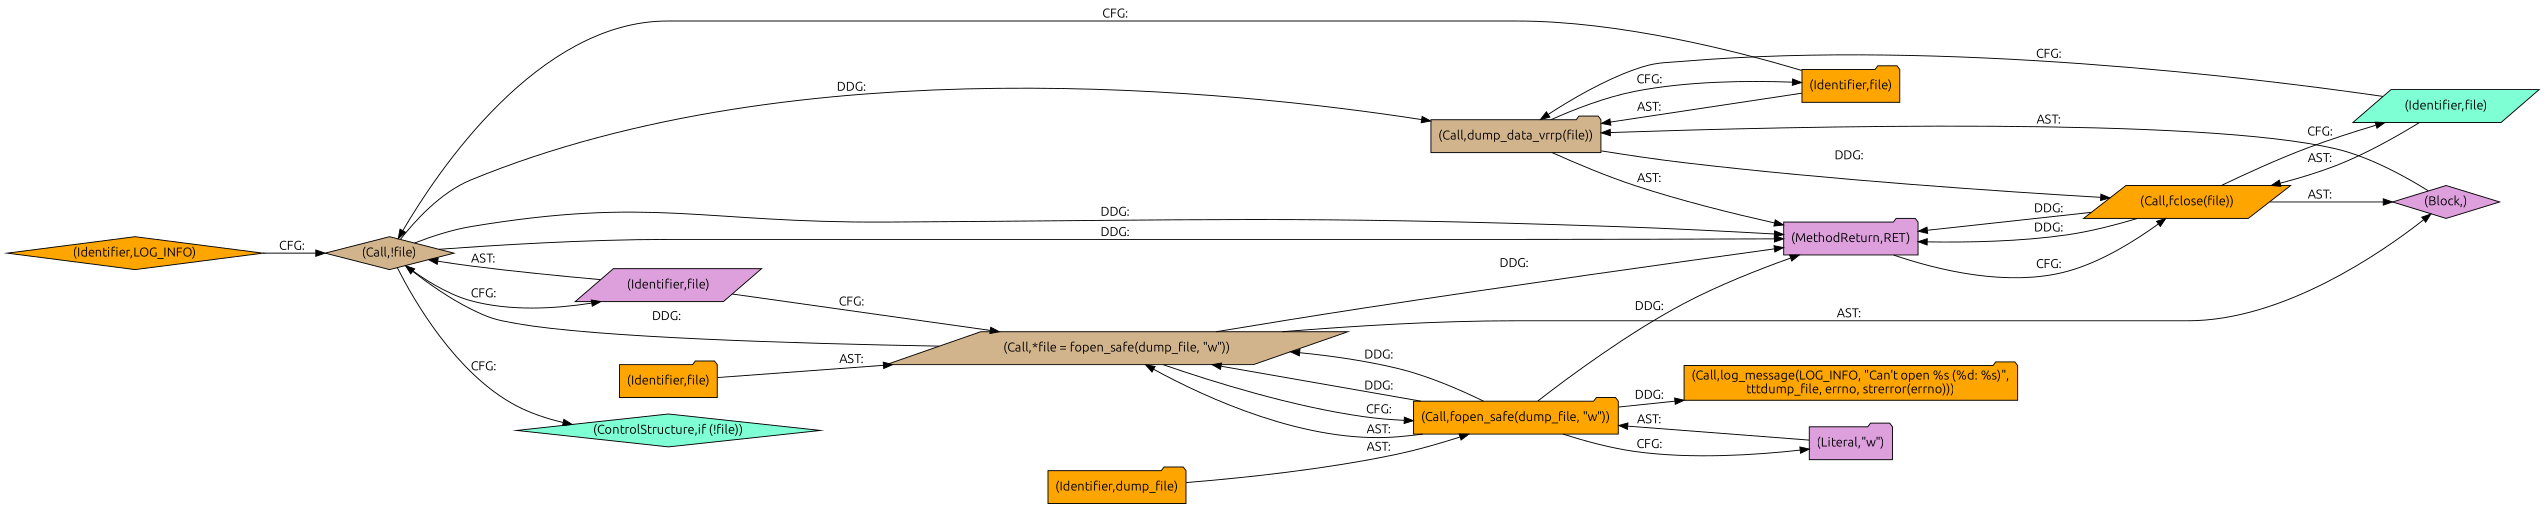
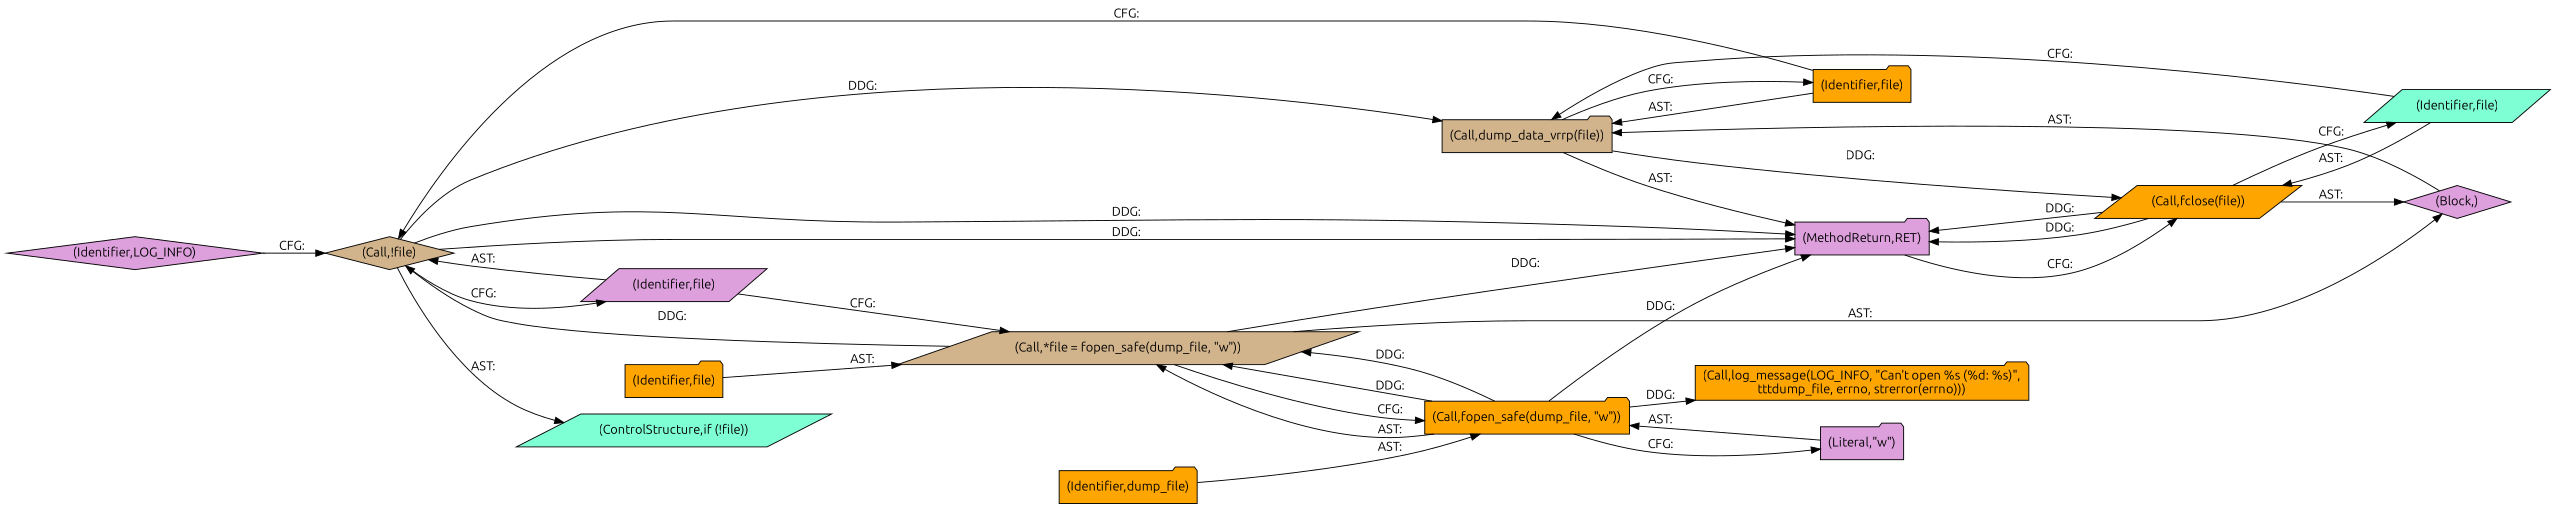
node "(Identifier,LOG_INFO)": fillcolor orange -> plum
edge "(Call,!file)" -> "(ControlStructure,if (!file))": label "CFG: " -> "AST: "
node "(ControlStructure,if (!file))": shape diamond -> parallelogram
